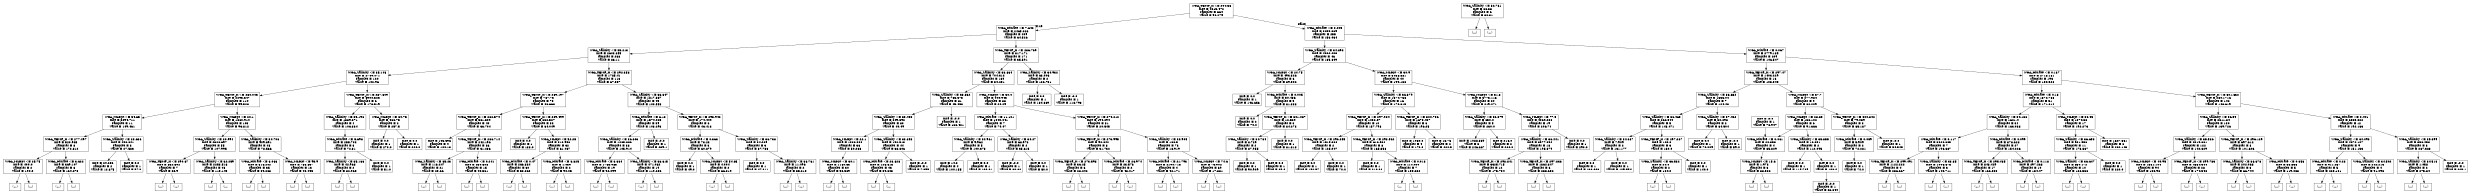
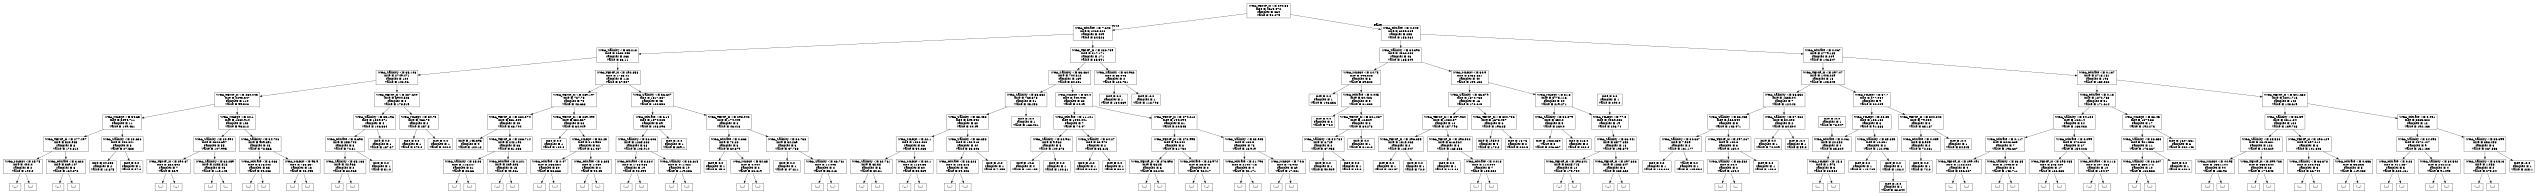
edge "WOA_MLDpt <= 77.5 mse = 4069.236 samples = 19 value = 206.74" -> "mse = 0.0 samples = 1 value = 290.0": reversed
node "mse = 0.0 samples = 1 value = 157.37": added
edge "WOA_MLDpt <= 22.1 mse = 1088.008 samples = 36 value = 50.263" -> "WOA_Salinity <= 32.761 mse = 68.38 samples = 6 value = 30.31": added
node "mse = 0.0 samples = 1 value = 129.554": label "mse = 0.0 samples = 1 value = 129.554" -> "value = 0.0 samples = 1 value = 129.554"
